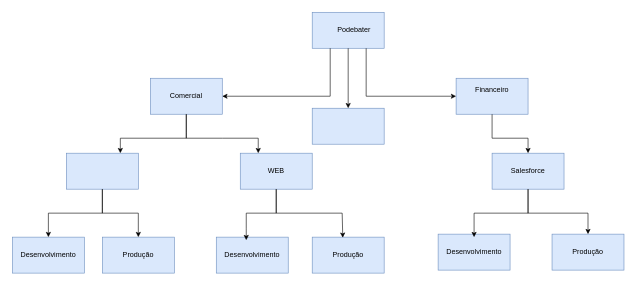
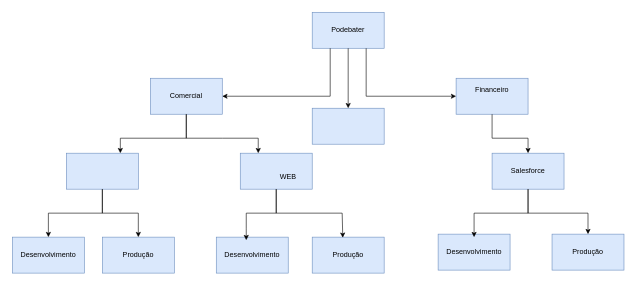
node "Podebater": moved (354, 30) -> (348, 30)
node "WEB": moved (276, 171) -> (288, 177)
